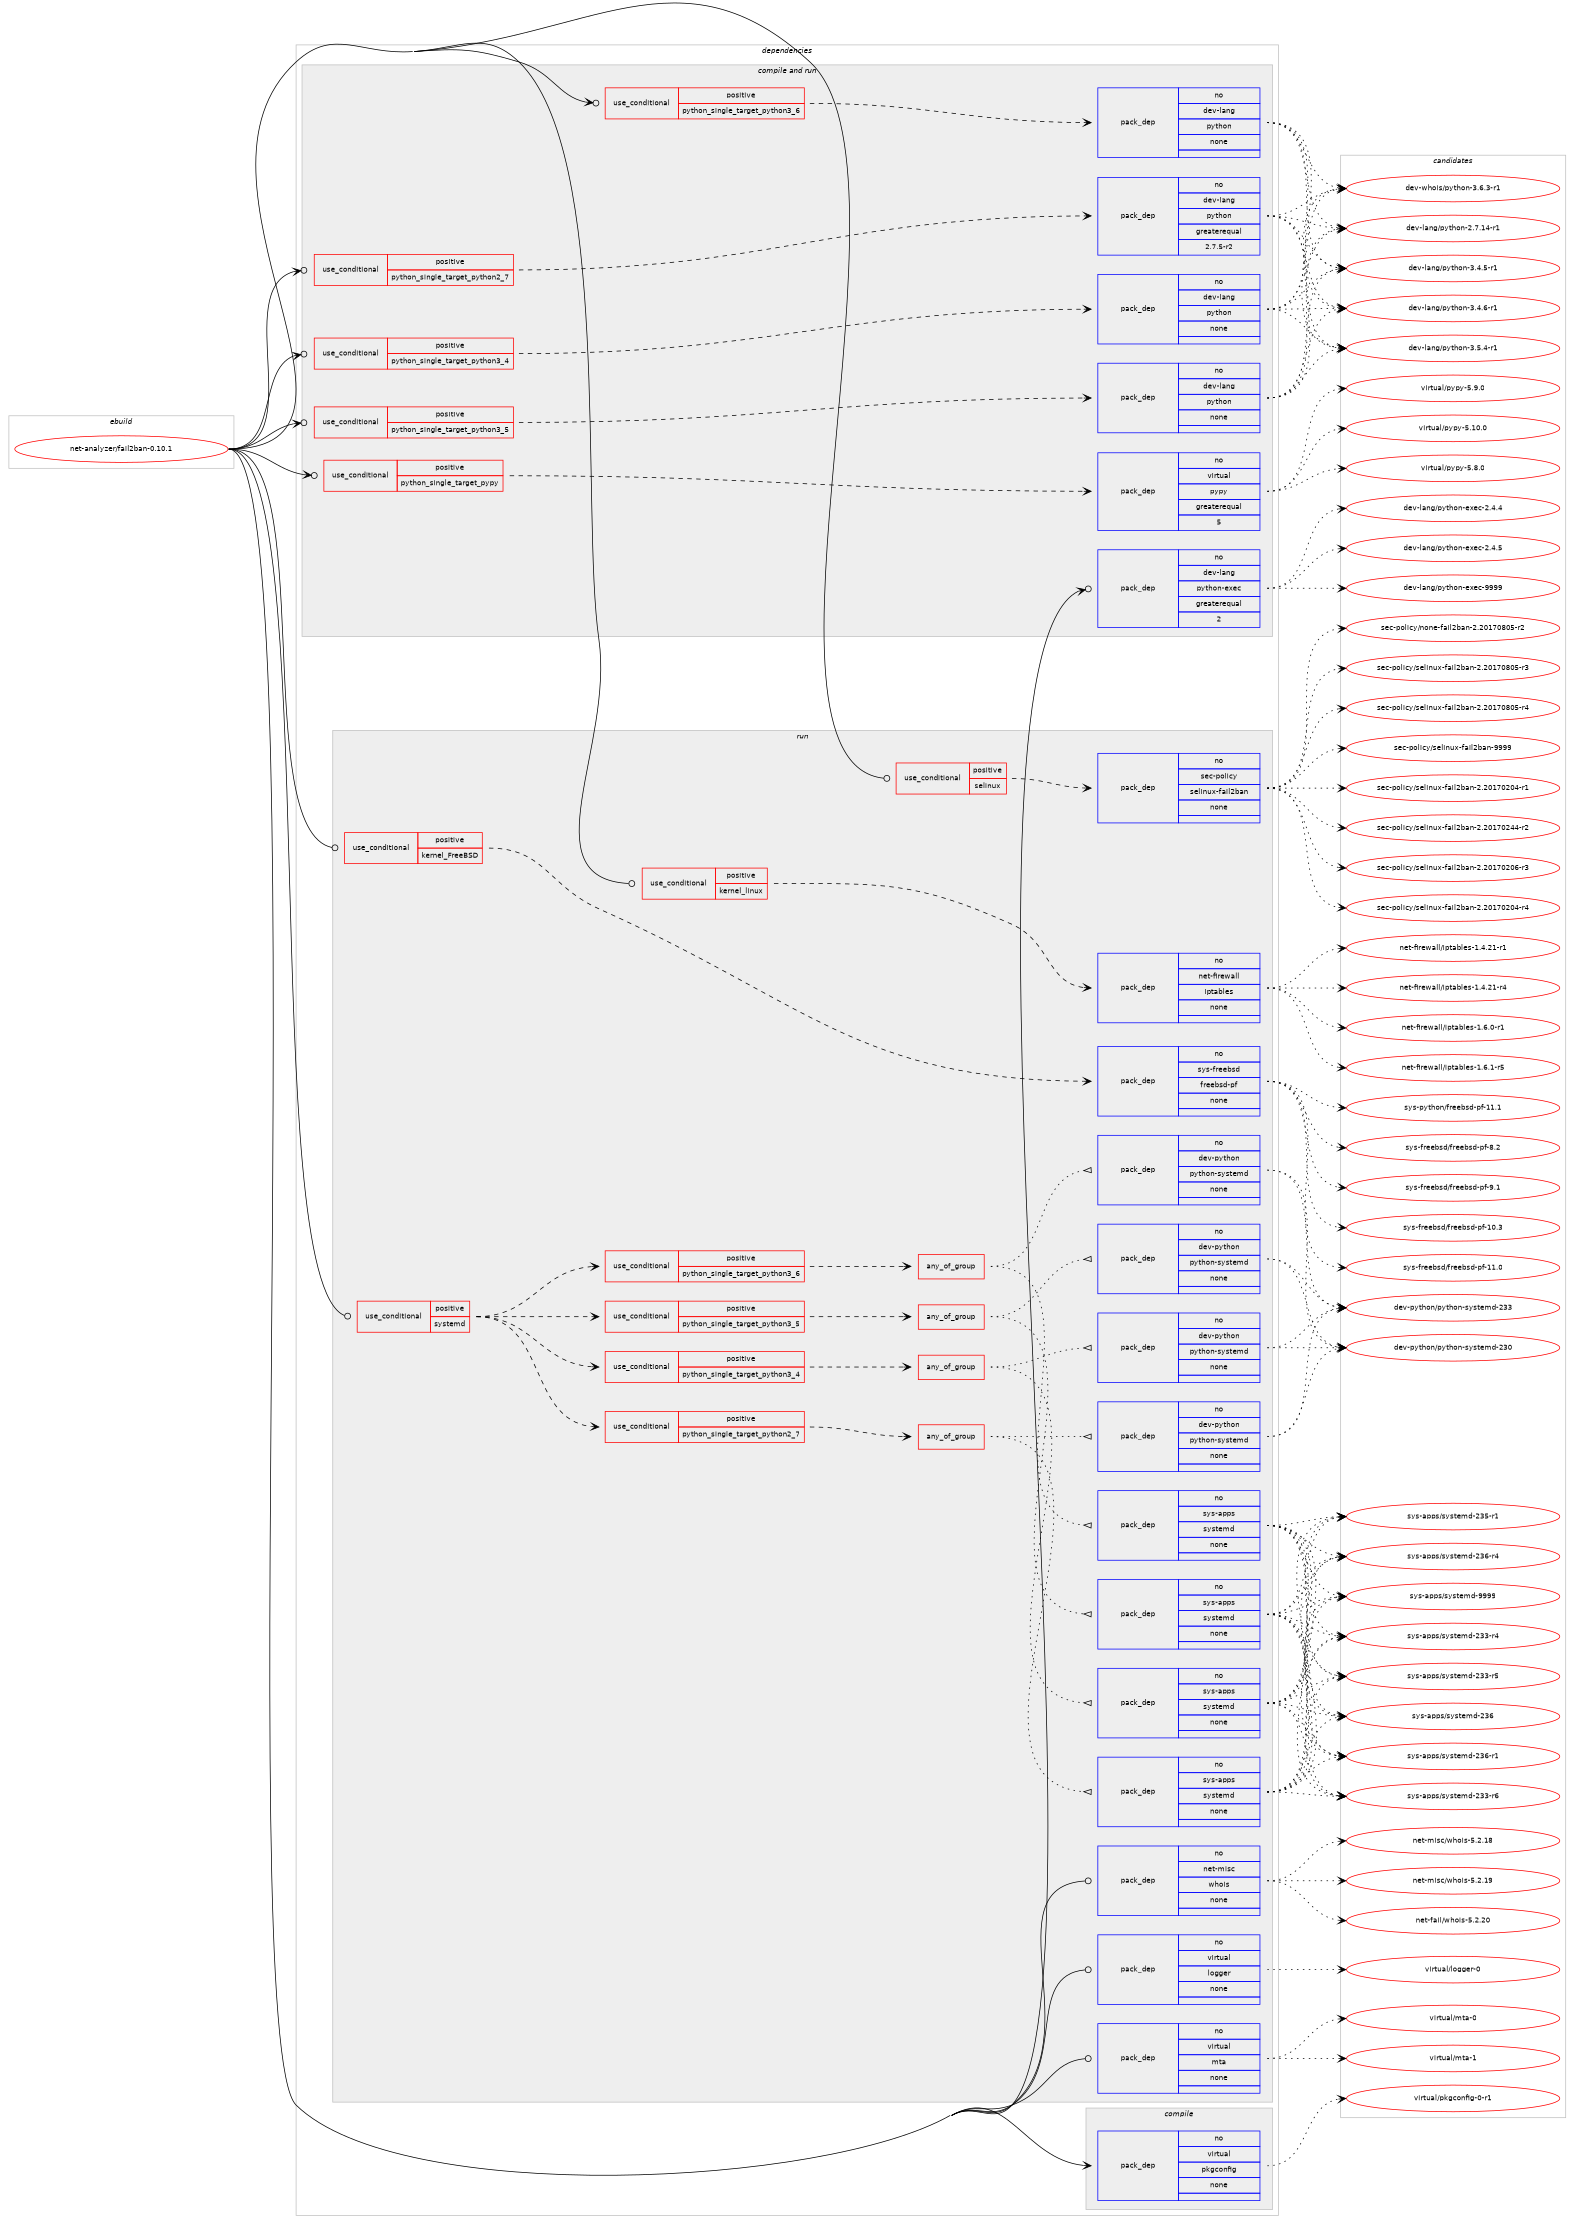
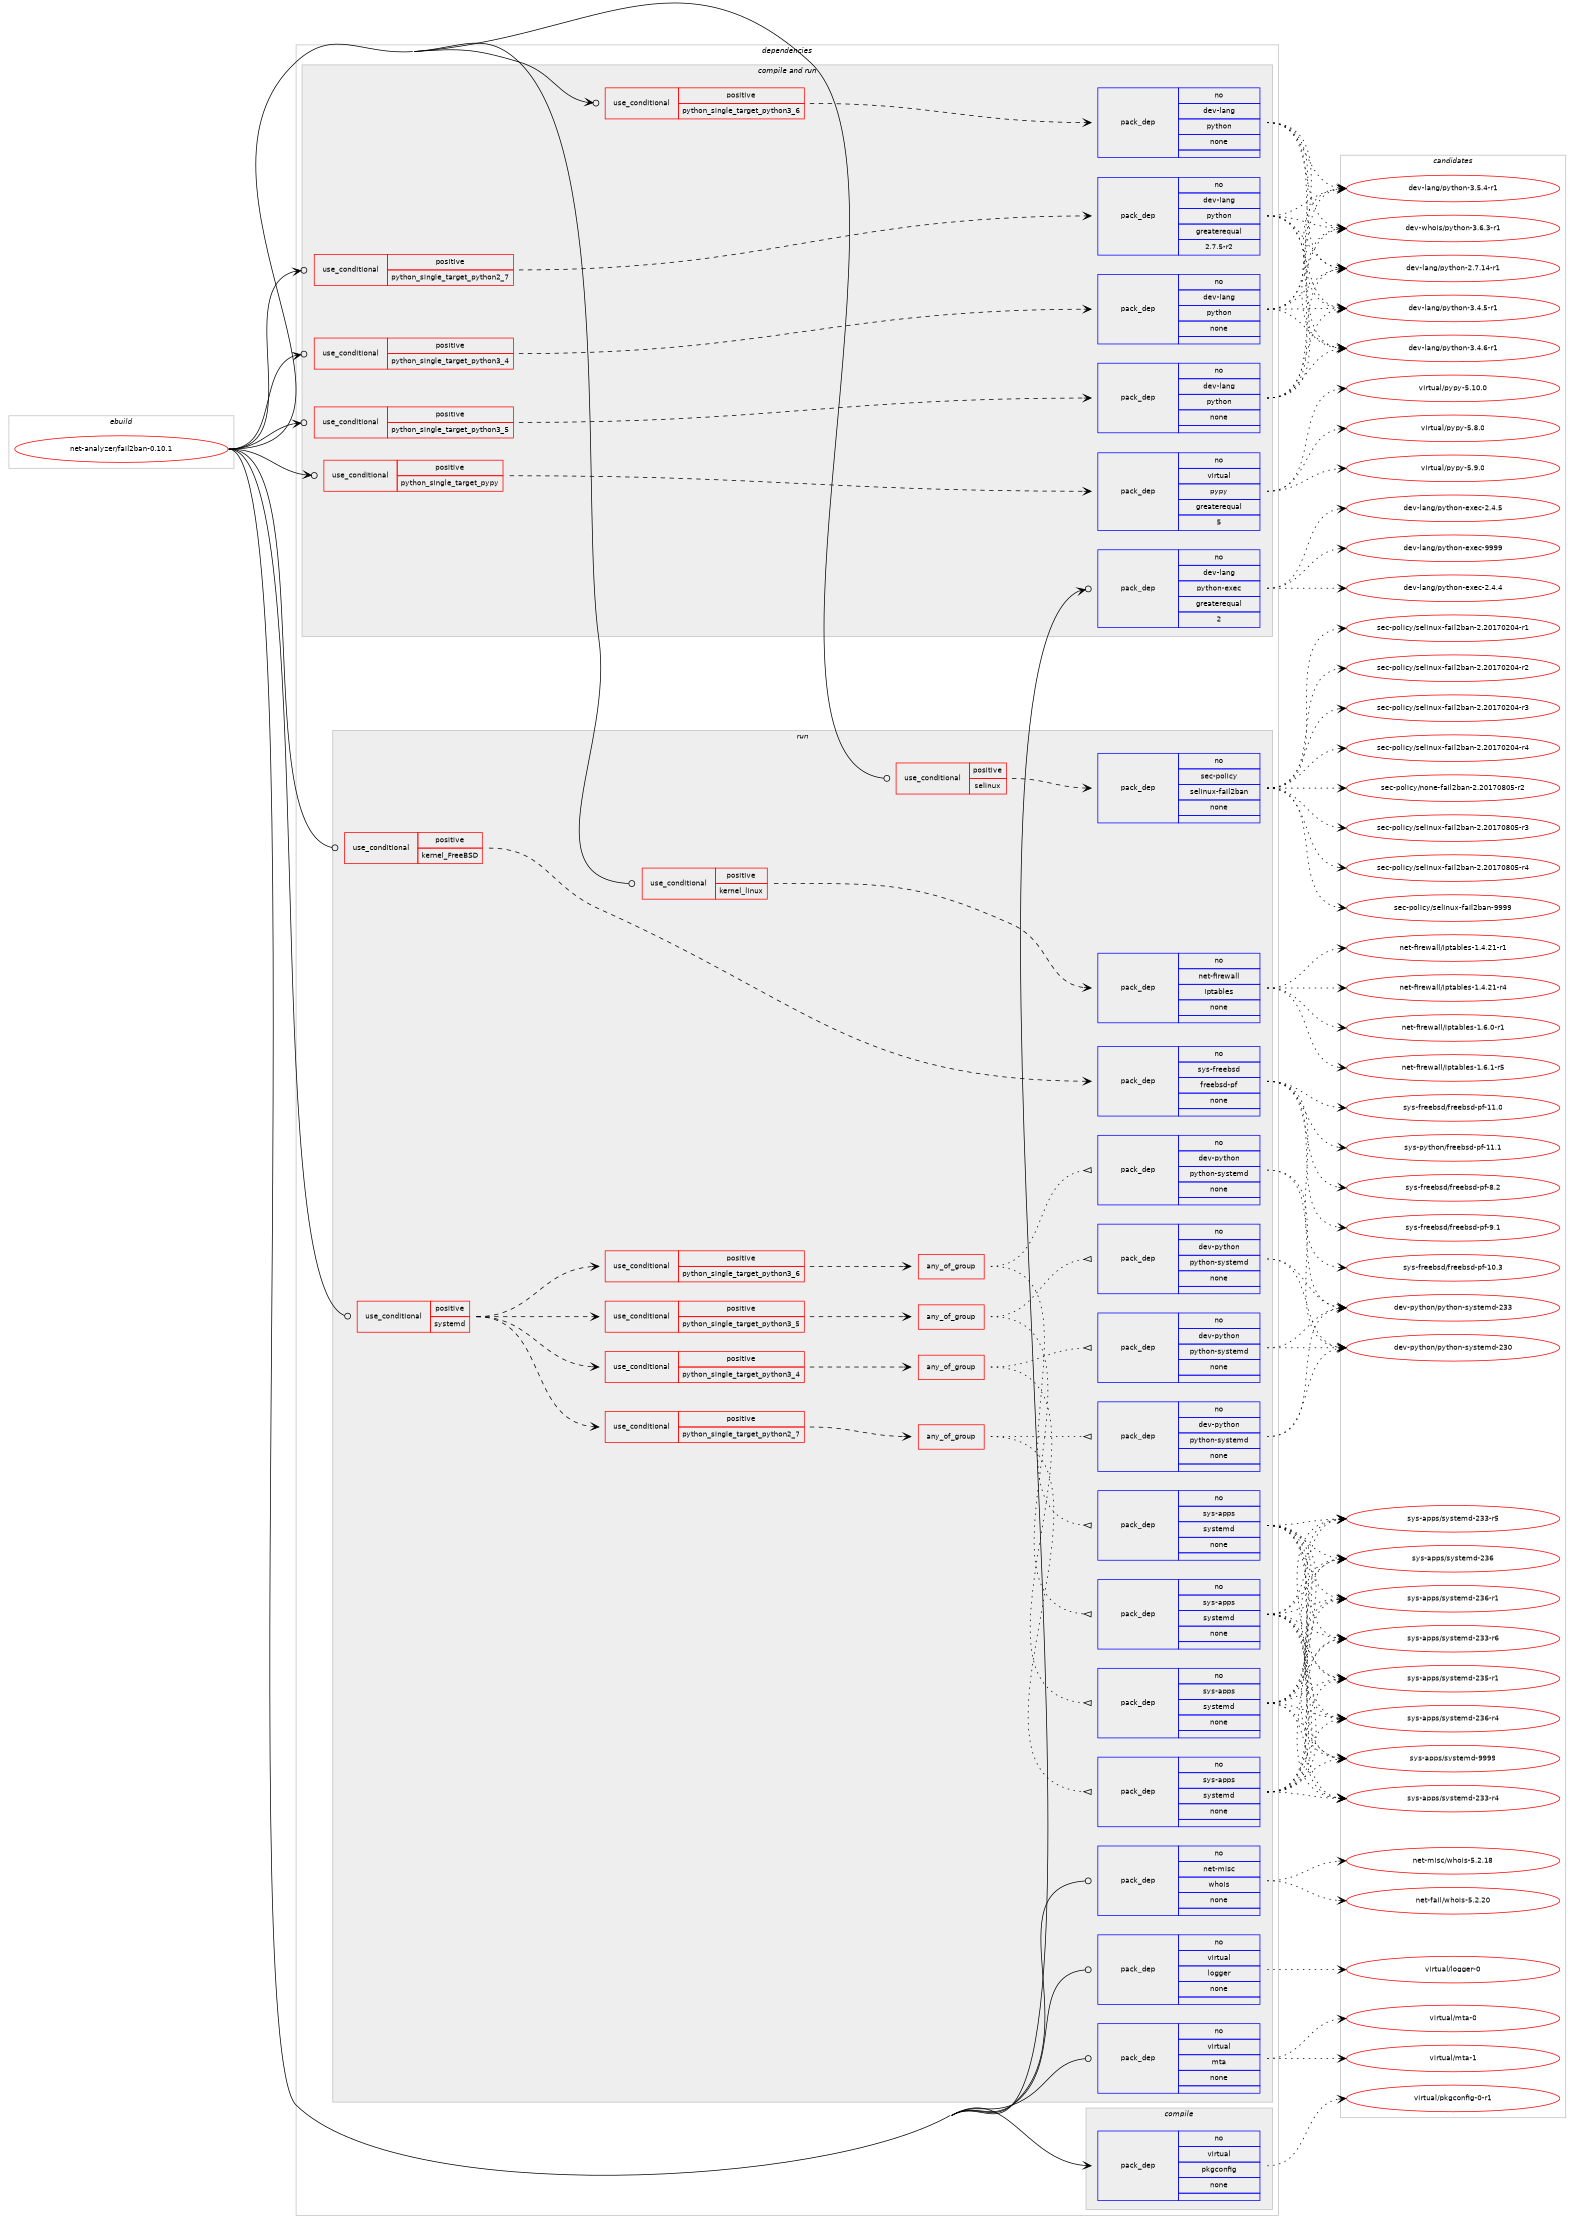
node "sec-policy/selinux-fail2ban-2.20170244-r2": label "sec-policy/selinux-fail2ban-2.20170244-r2" -> "sec-policy/selinux-fail2ban-2.20170204-r2"
node "sec-policy/selinux-fail2ban-2.20170206-r3": label "sec-policy/selinux-fail2ban-2.20170206-r3" -> "sec-policy/selinux-fail2ban-2.20170204-r3"
node "net-misc/whois-5.2.19": removed
